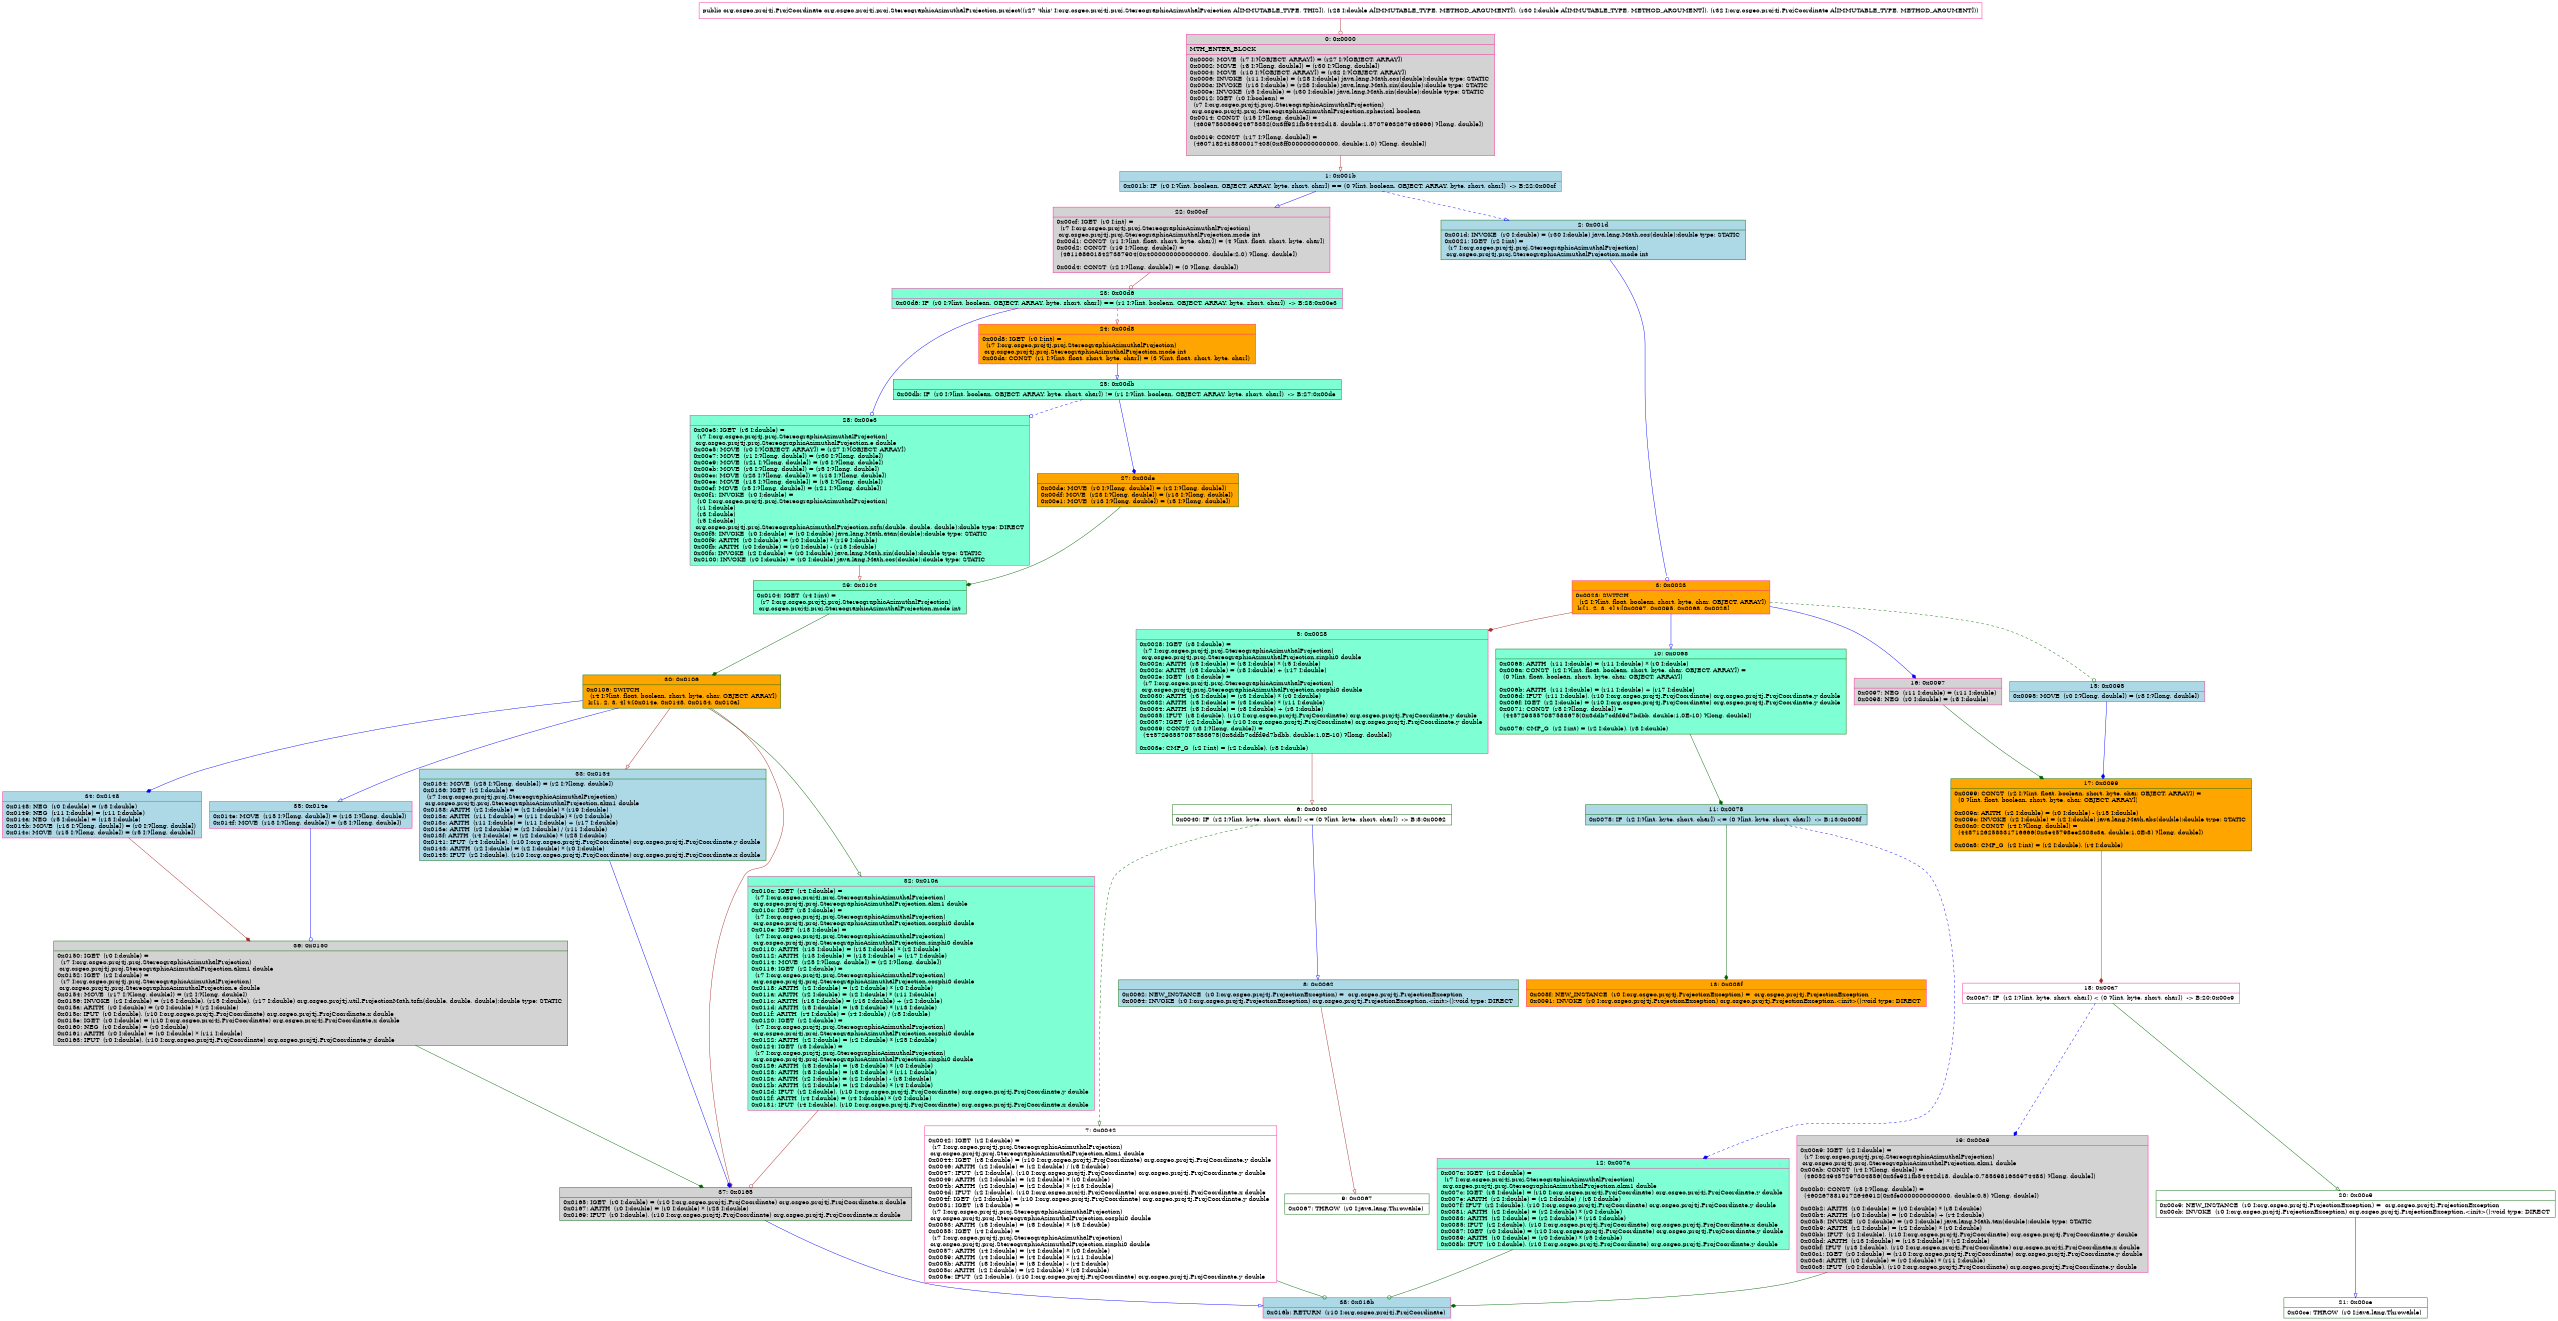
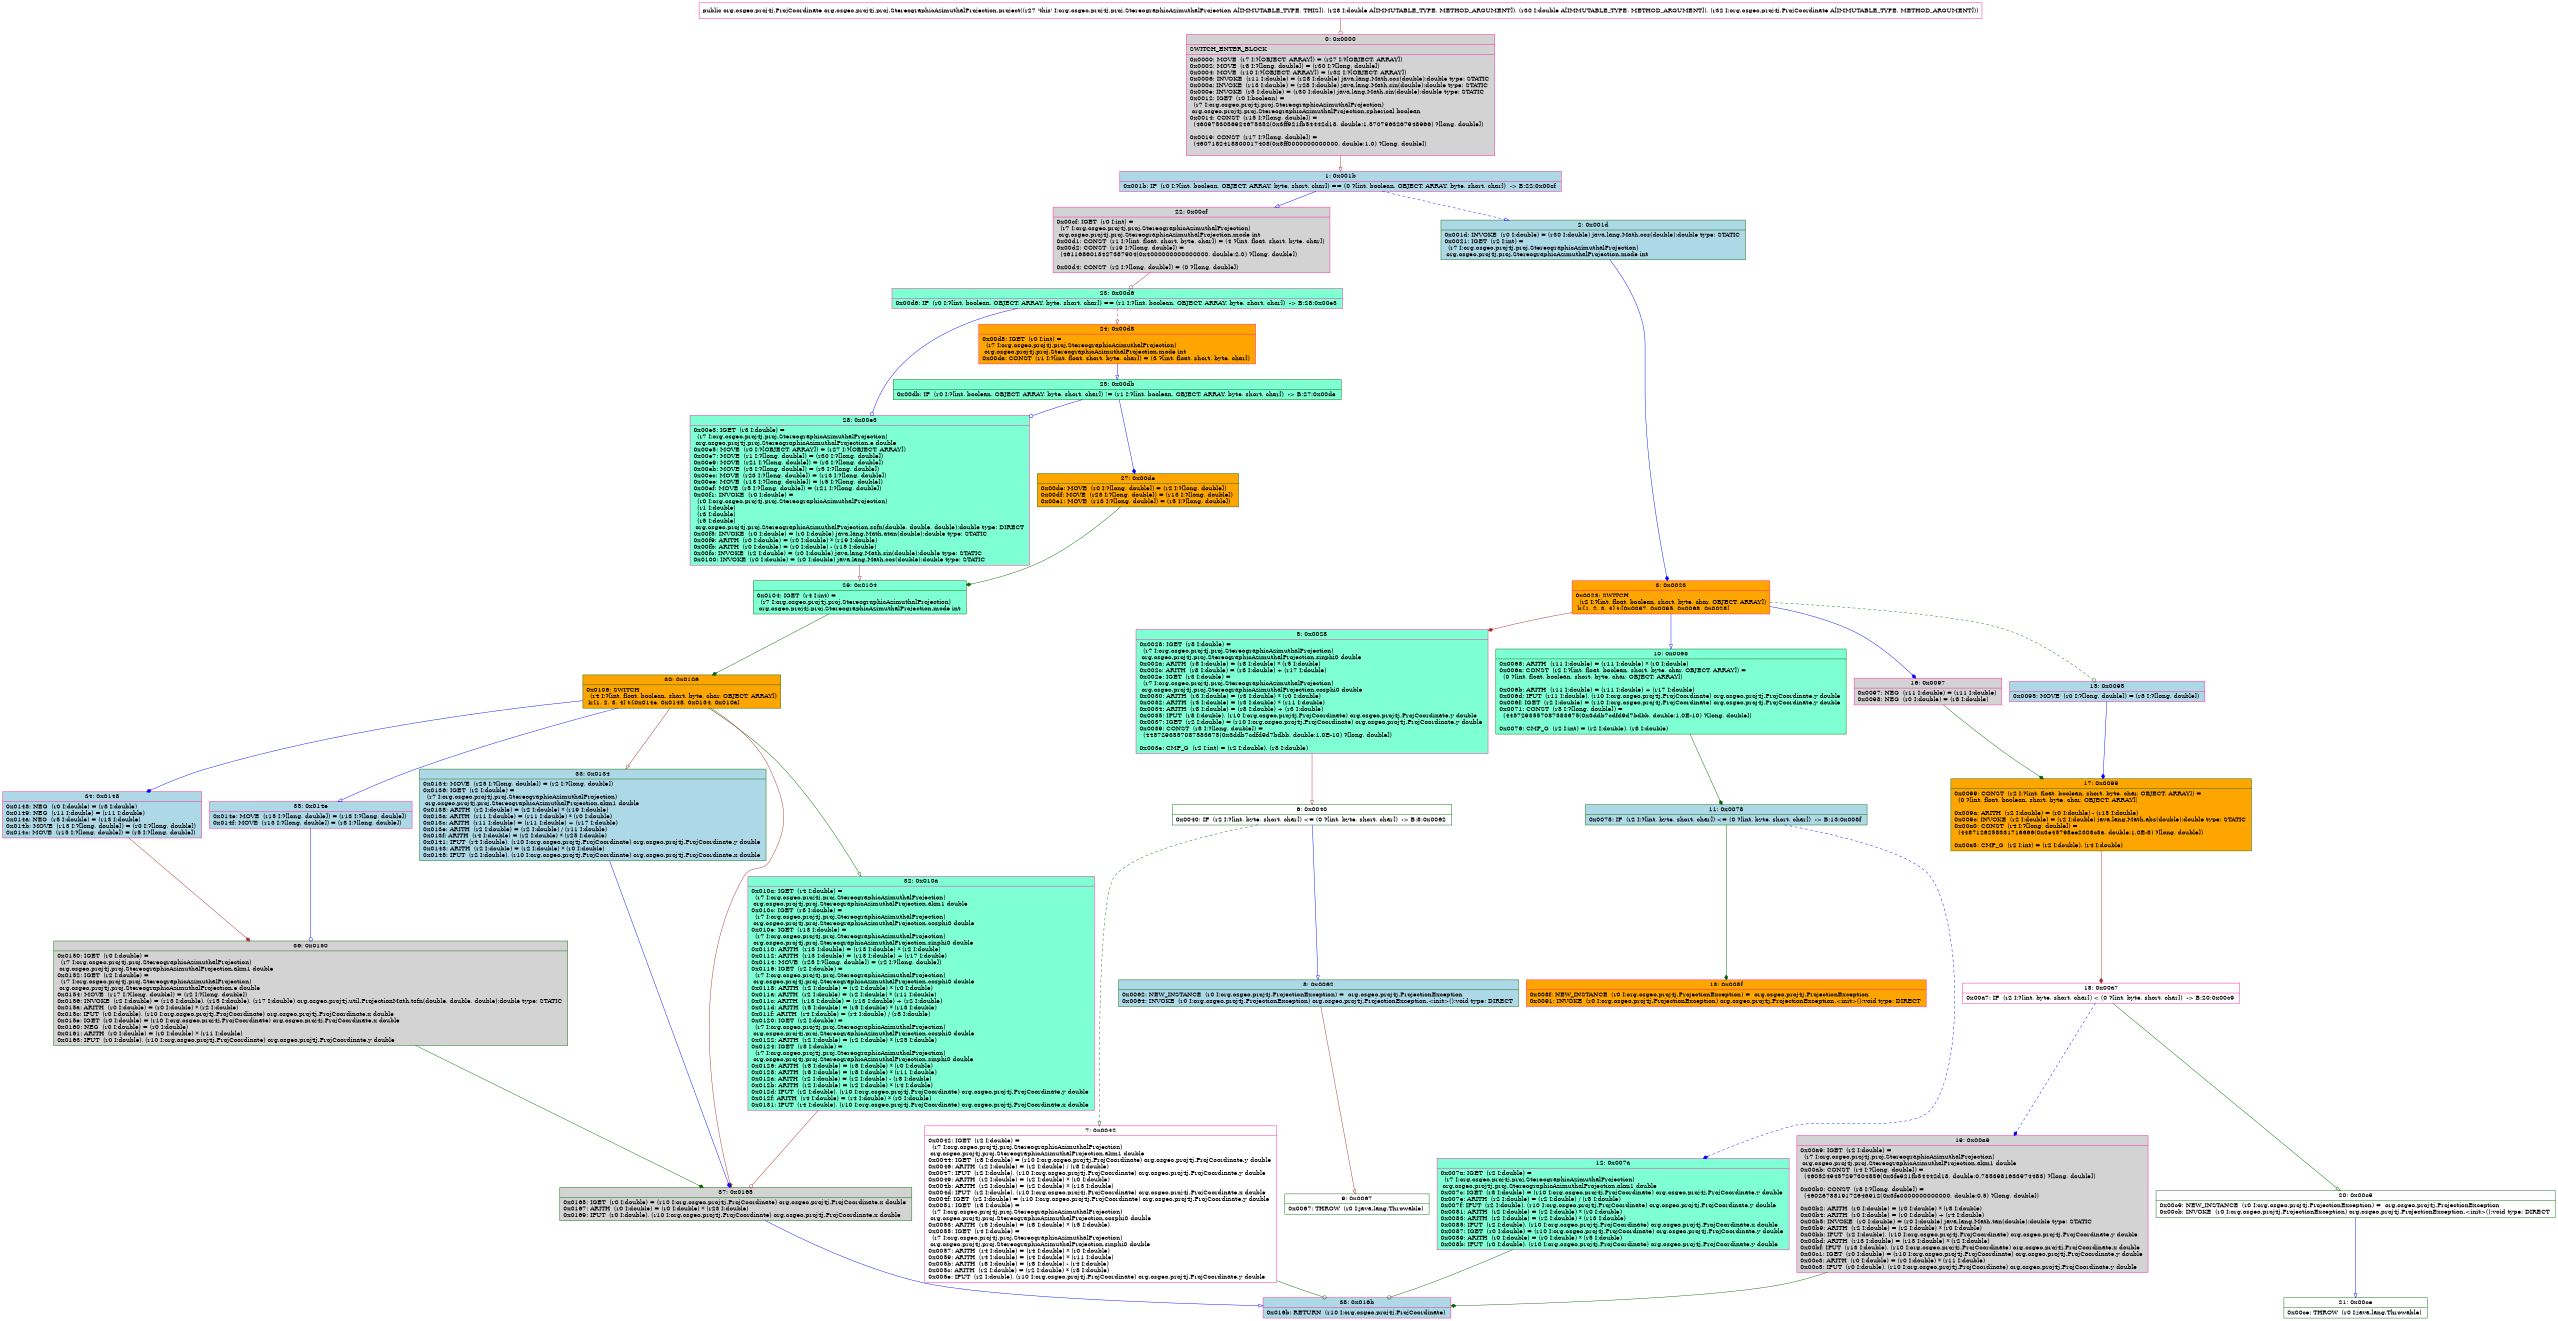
node "0: 0x0000": text "MTH_ENTER_BLOCK" -> "SWITCH_ENTER_BLOCK"
edge "25: 0x00db" -> "28: 0x00e3": style dashed -> solid
edge "2: 0x001d" -> "3: 0x0023": arrowhead odot -> diamond
